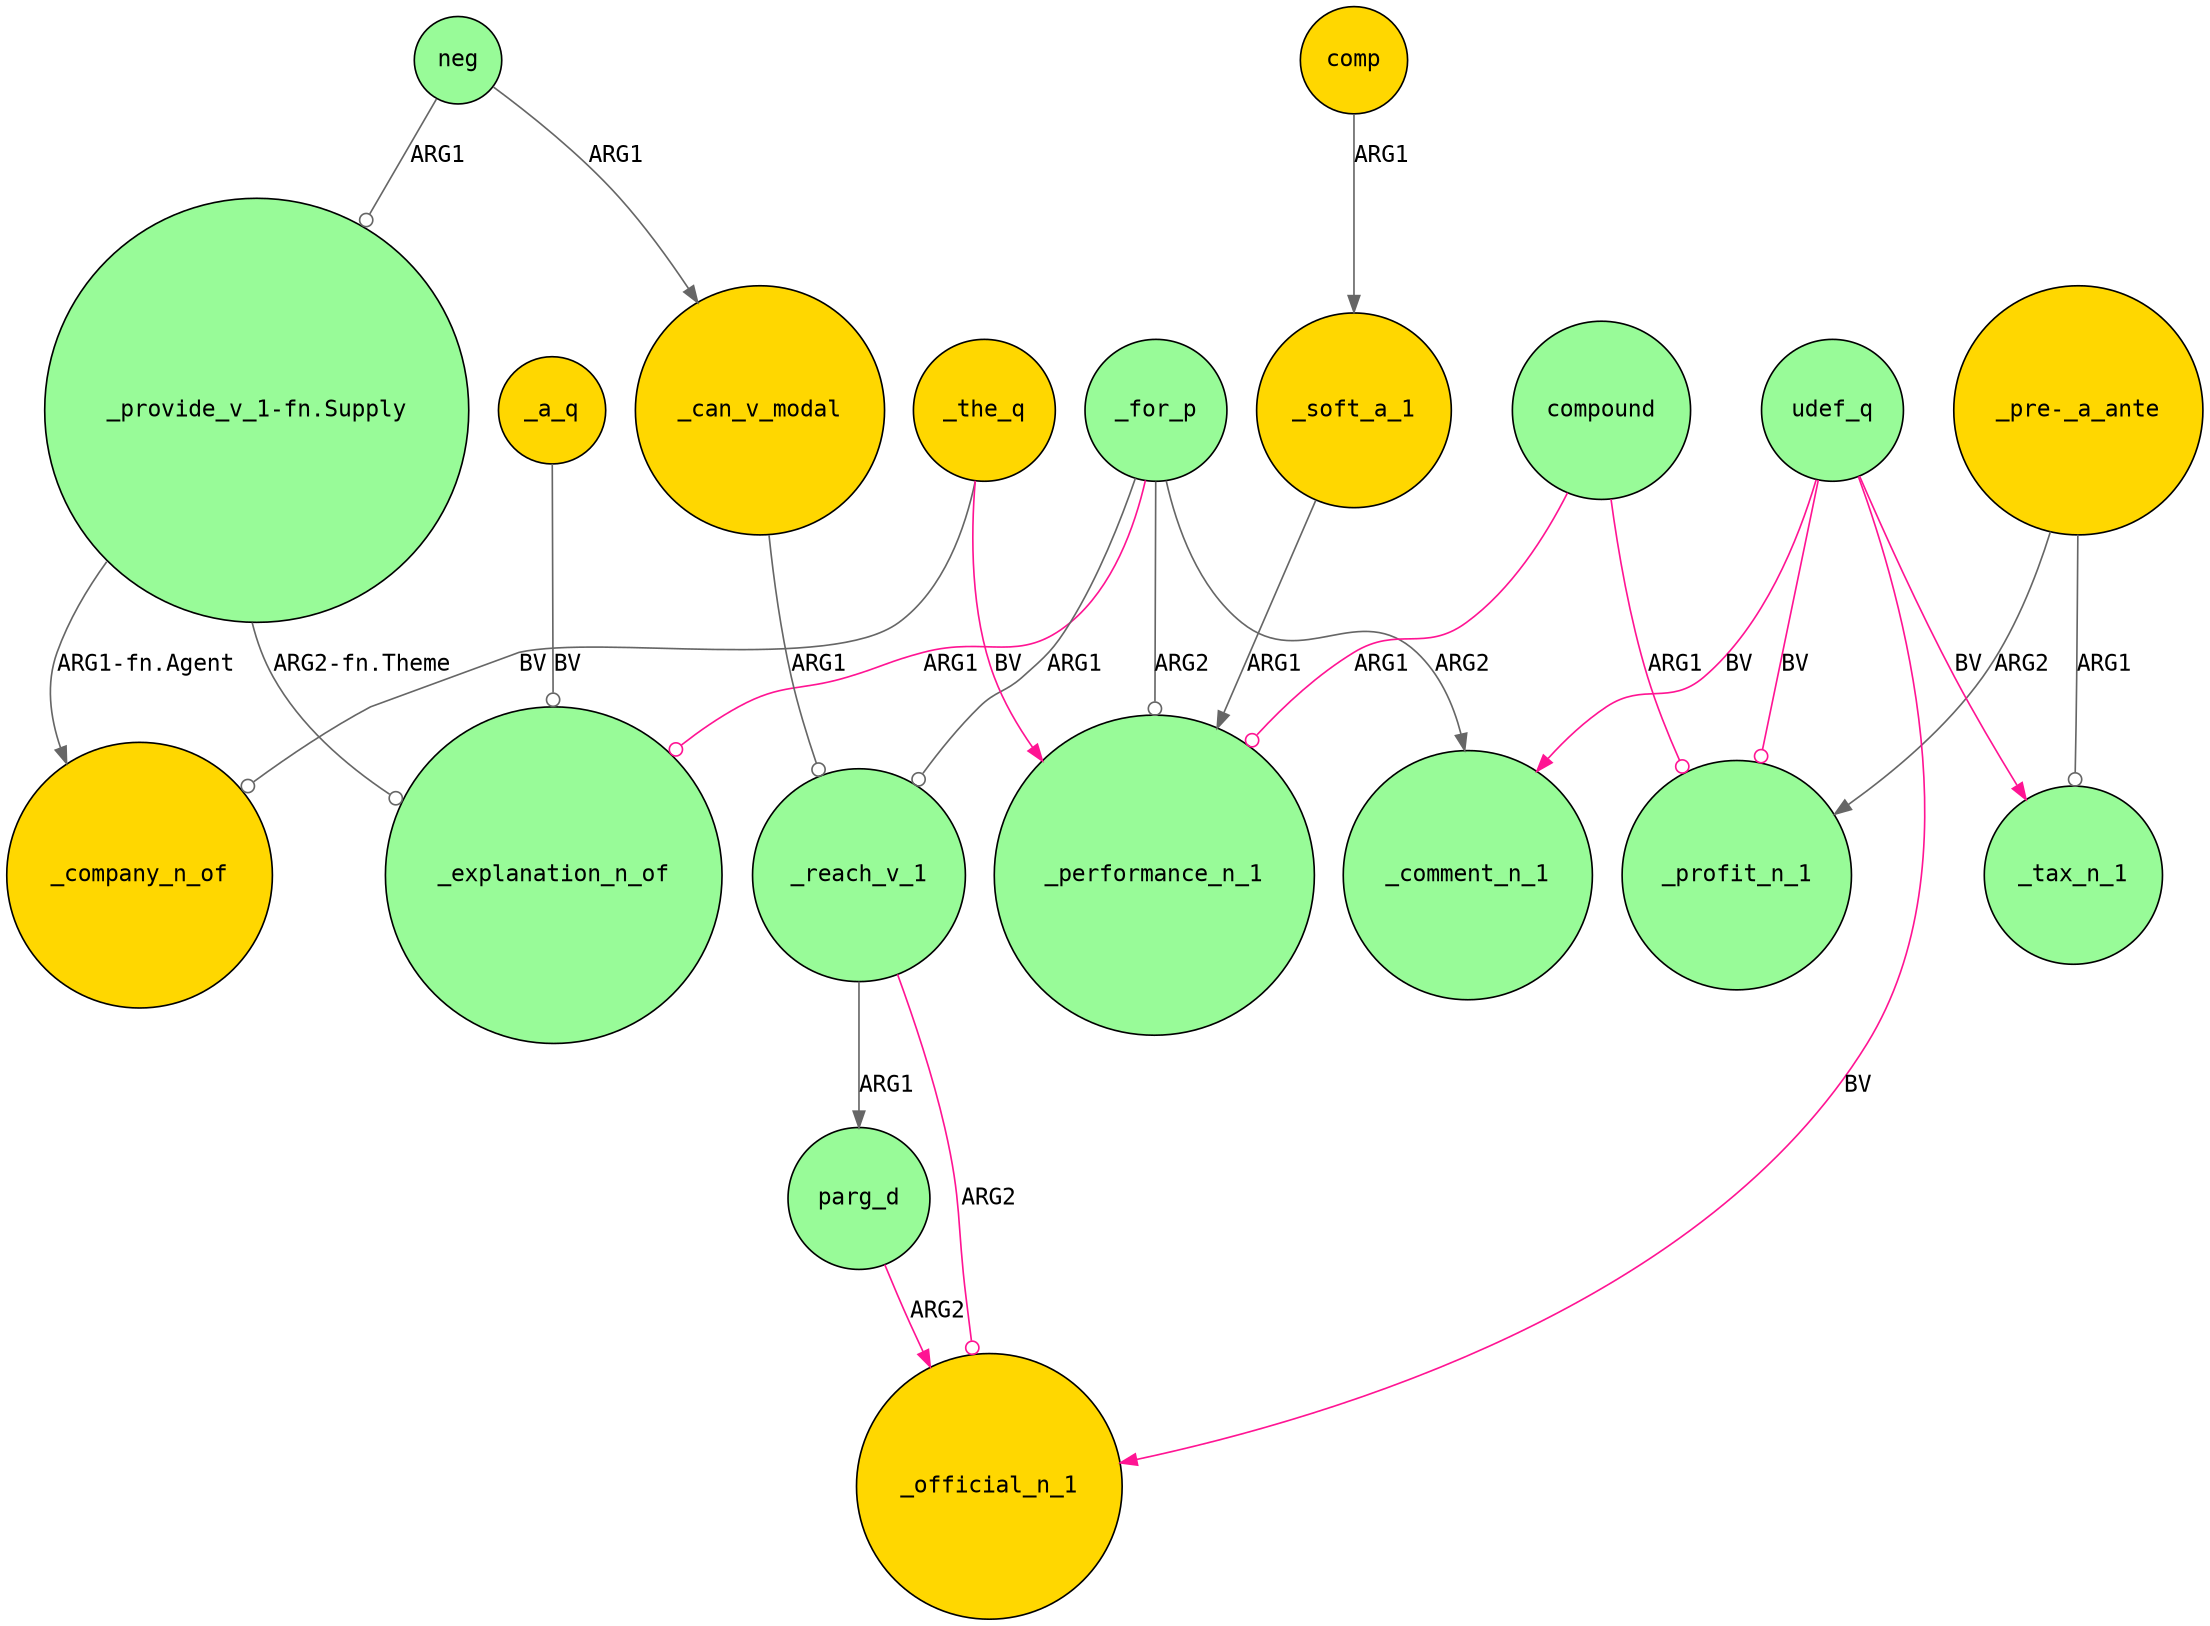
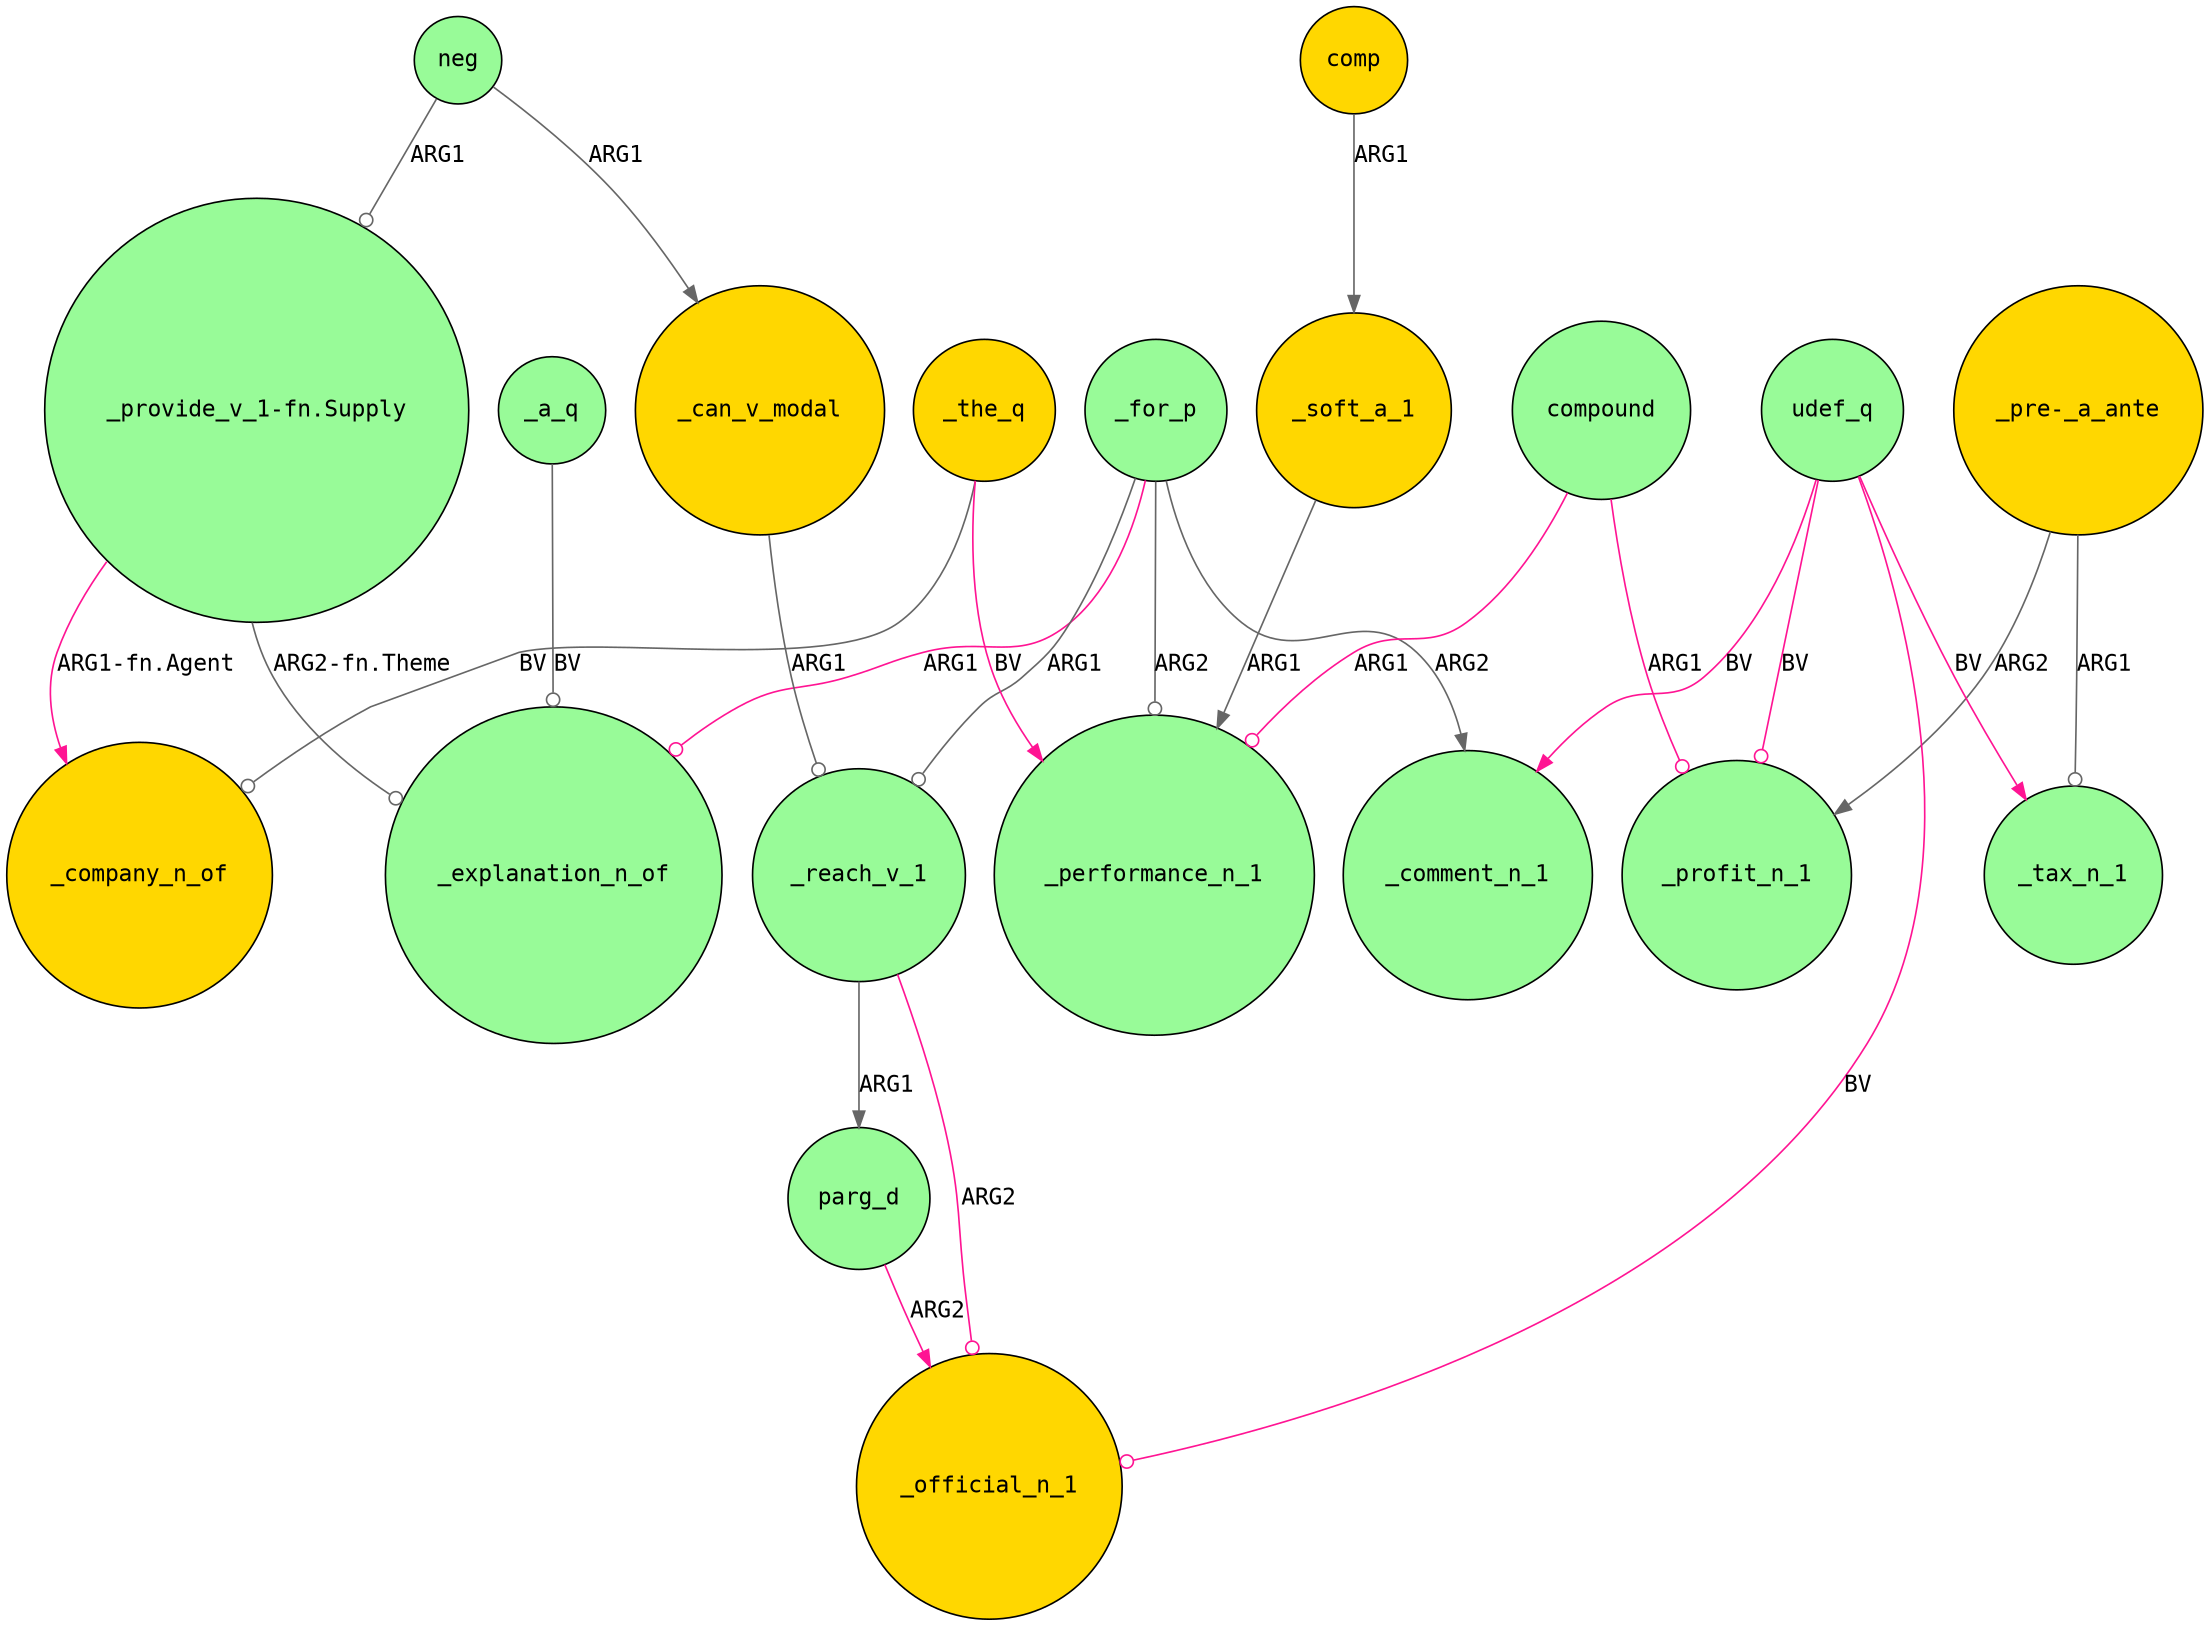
node "_a_q": fillcolor gold -> palegreen
edge "_provide_v_1-fn.Supply" -> "_company_n_of": color gray40 -> deeppink
edge "udef_q" -> "_official_n_1": arrowhead normal -> odot
